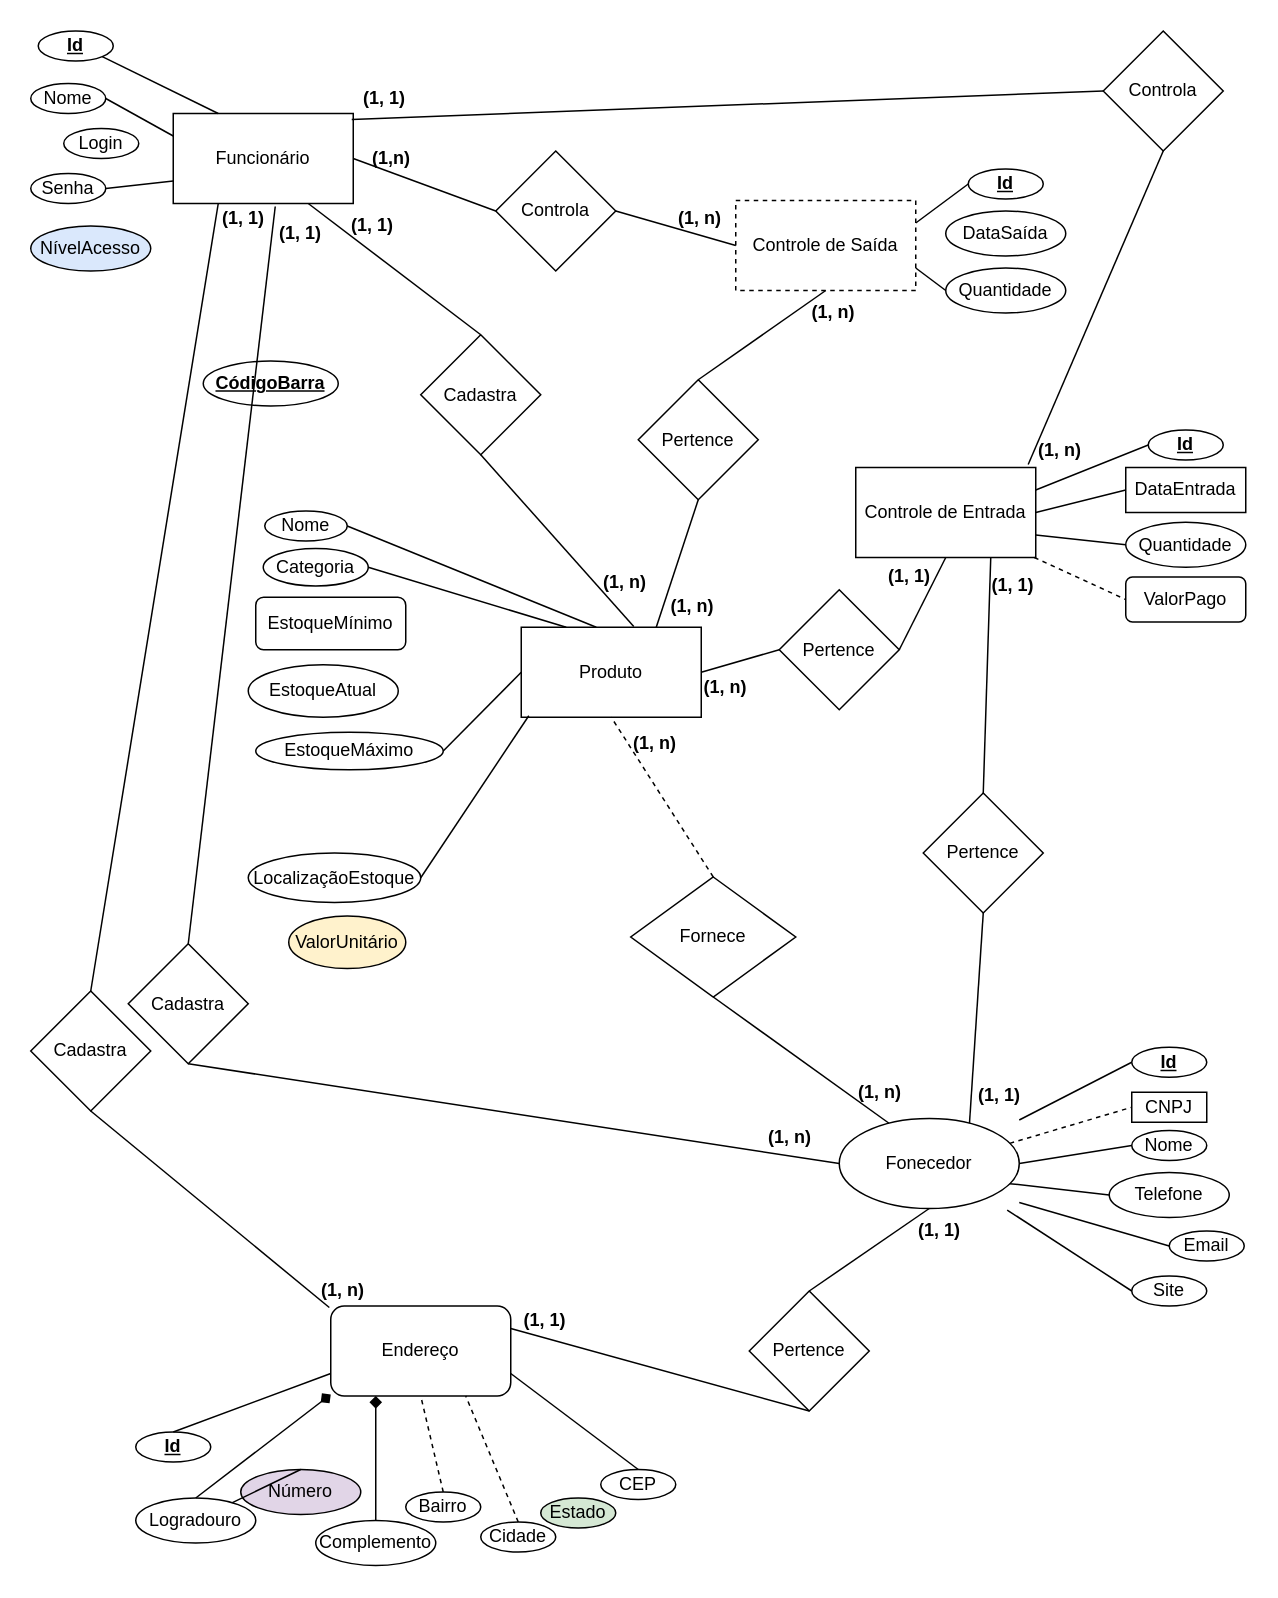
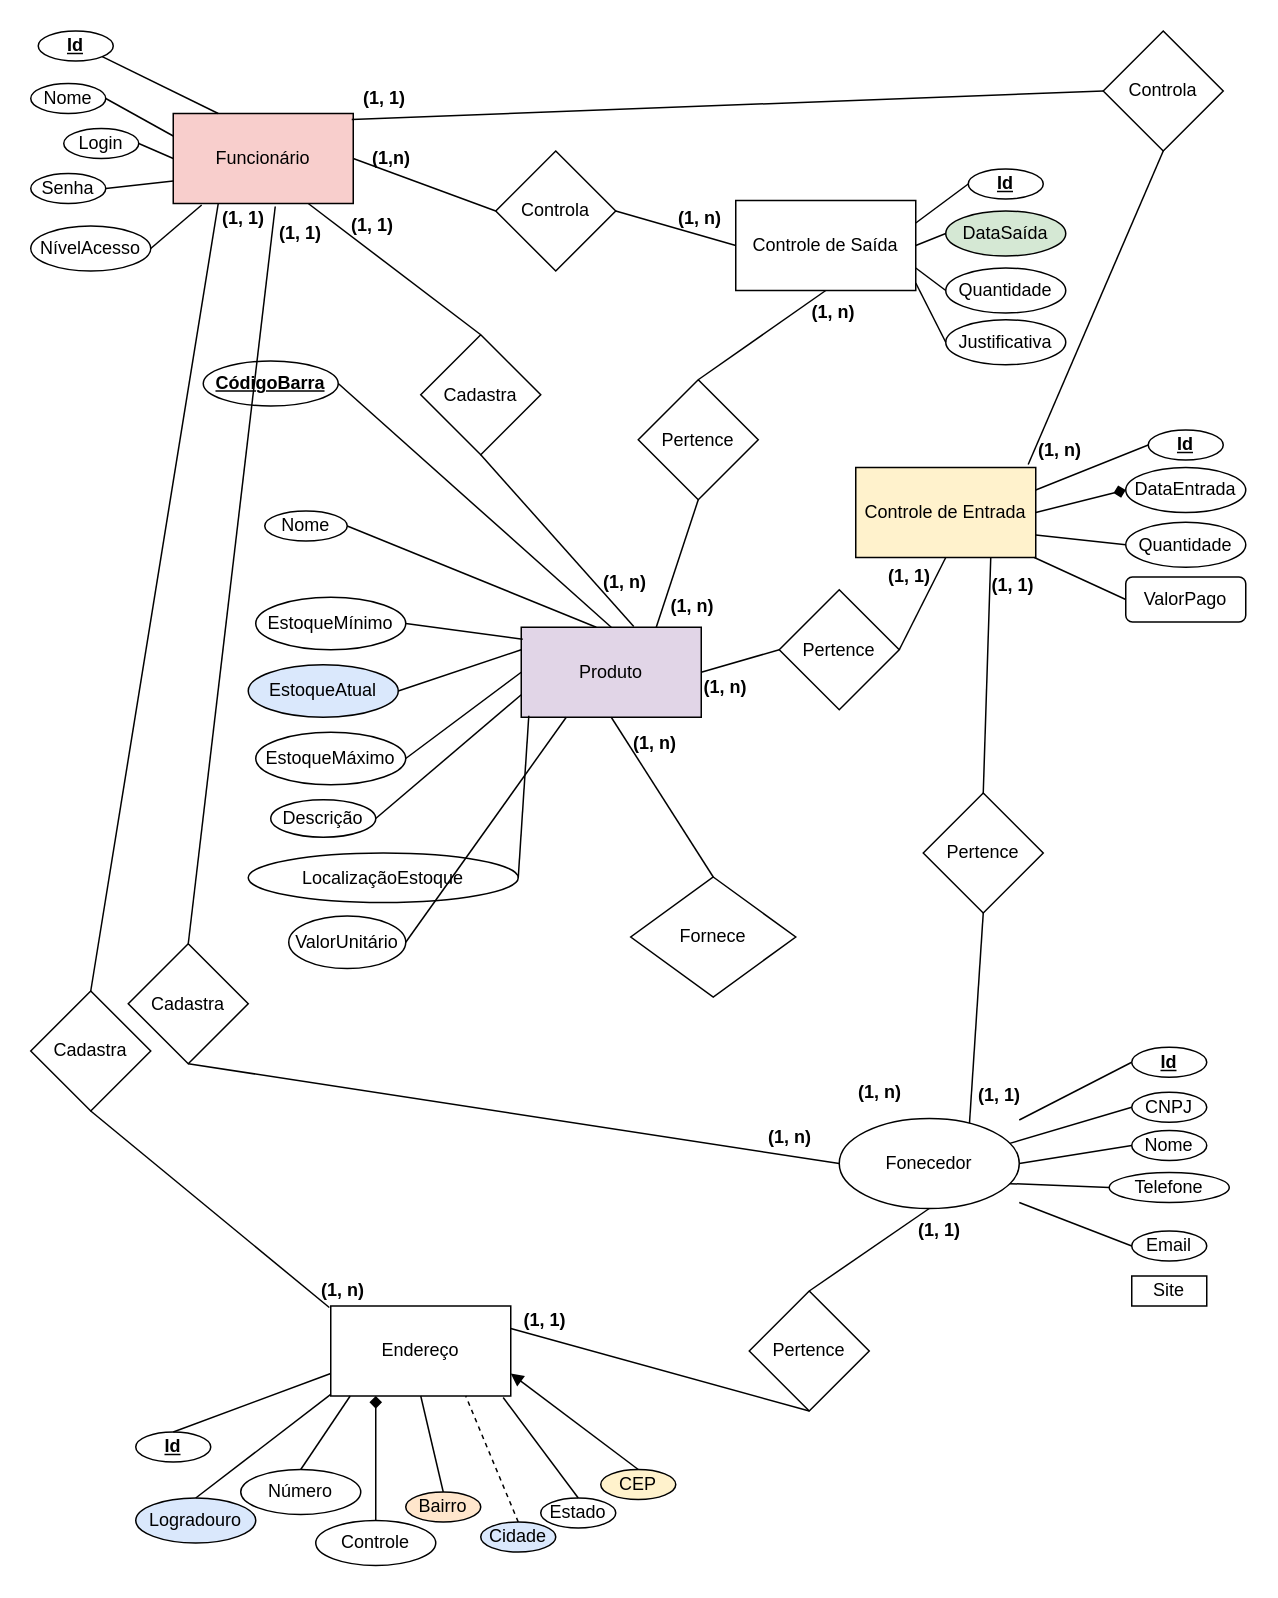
edge "Login" -- "Funcionário": added
node "Funcionário": fillcolor #ffffff -> #f8cecc
edge "Funcionário" -- "NívelAcesso": added
node "DataSaída": fillcolor #ffffff -> #d5e8d4
edge "DataSaída" -- "Controle de Saída": added
node "Controle de Saída": style dashed -> solid
node "NívelAcesso": fillcolor #dae8fc -> #ffffff
edge "Controle de Saída" -- "Justificativa": added
node "Justificativa": added
node "DataEntrada": shape rectangle -> ellipse
edge "DataEntrada" -- "Controle de Entrada": arrowhead none -> diamond
edge "CódigoBarra" -- "Produto": added
node "Controle de Entrada": fillcolor #ffffff -> #fff2cc
node "Categoria": removed
edge "Controle de Entrada" -- "ValorPago": style dashed -> solid
edge "Categoria" -- "Produto": removed
node "EstoqueMínimo": shape rounded rectangle -> ellipse
edge "EstoqueMínimo" -- "Produto": added
edge "Produto" -- "EstoqueAtual": added
node "Produto": fillcolor #ffffff -> #e1d5e7
node "EstoqueAtual": fillcolor #ffffff -> #dae8fc
node "EstoqueMáximo": size 188x38 -> 150x53
edge "Produto" -- "Descrição": added
edge "Produto" -- "Fornece": style dashed -> solid
node "Descrição": added
edge "Produto" -- "ValorUnitário": added
node "LocalizaçãoEstoque": size 173x50 -> 270x50
node "ValorUnitário": fillcolor #fff2cc -> #ffffff
edge "Fornece" -- "Fonecedor": removed
node "CNPJ": shape rectangle -> ellipse
edge "CNPJ" -- "Fonecedor": style dashed -> solid
node "Telefone": size 120x45 -> 120x30
node "Email": moved (1207, 1246) -> (1169, 1246)
edge "Fonecedor" -- "Site": removed
node "Site": shape ellipse -> rectangle
node "Endereço": shape rounded rectangle -> rectangle
edge "Endereço" -- "CEP": arrowhead none -> block
edge "Logradouro" -> "Endereço": arrowhead diamond -> none
edge "Endereço" -- "Bairro": style dashed -> solid
edge "Endereço" -- "Estado": added
node "CEP": fillcolor #ffffff -> #fff2cc
edge "Número" -- "Logradouro": now "Número" -- "Endereço"
node "Número": fillcolor #e1d5e7 -> #ffffff
node "Bairro": fillcolor #ffffff -> #ffe6cc
node "Estado": fillcolor #d5e8d4 -> #ffffff
node "Logradouro": fillcolor #ffffff -> #dae8fc
node "Cidade": fillcolor #ffffff -> #dae8fc
node "Complemento": label "Complemento" -> "Controle"
